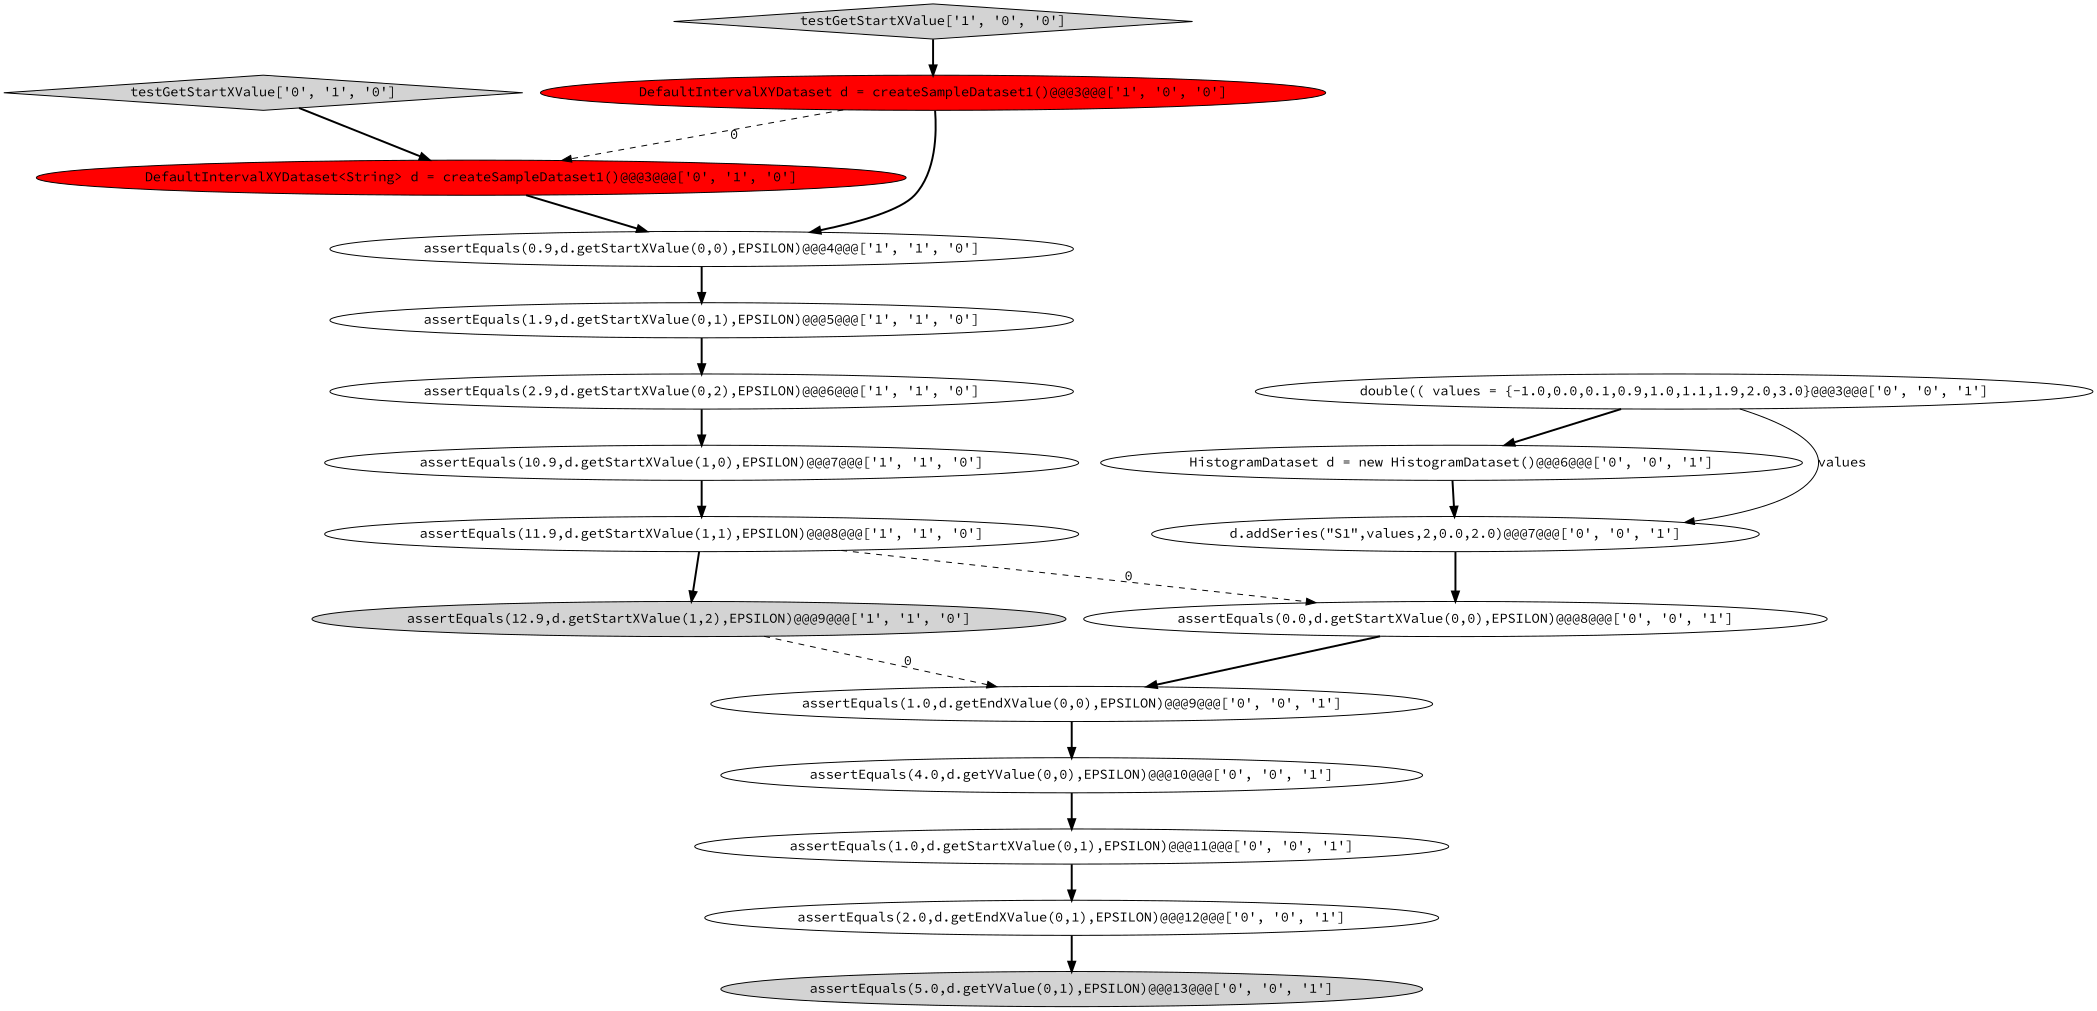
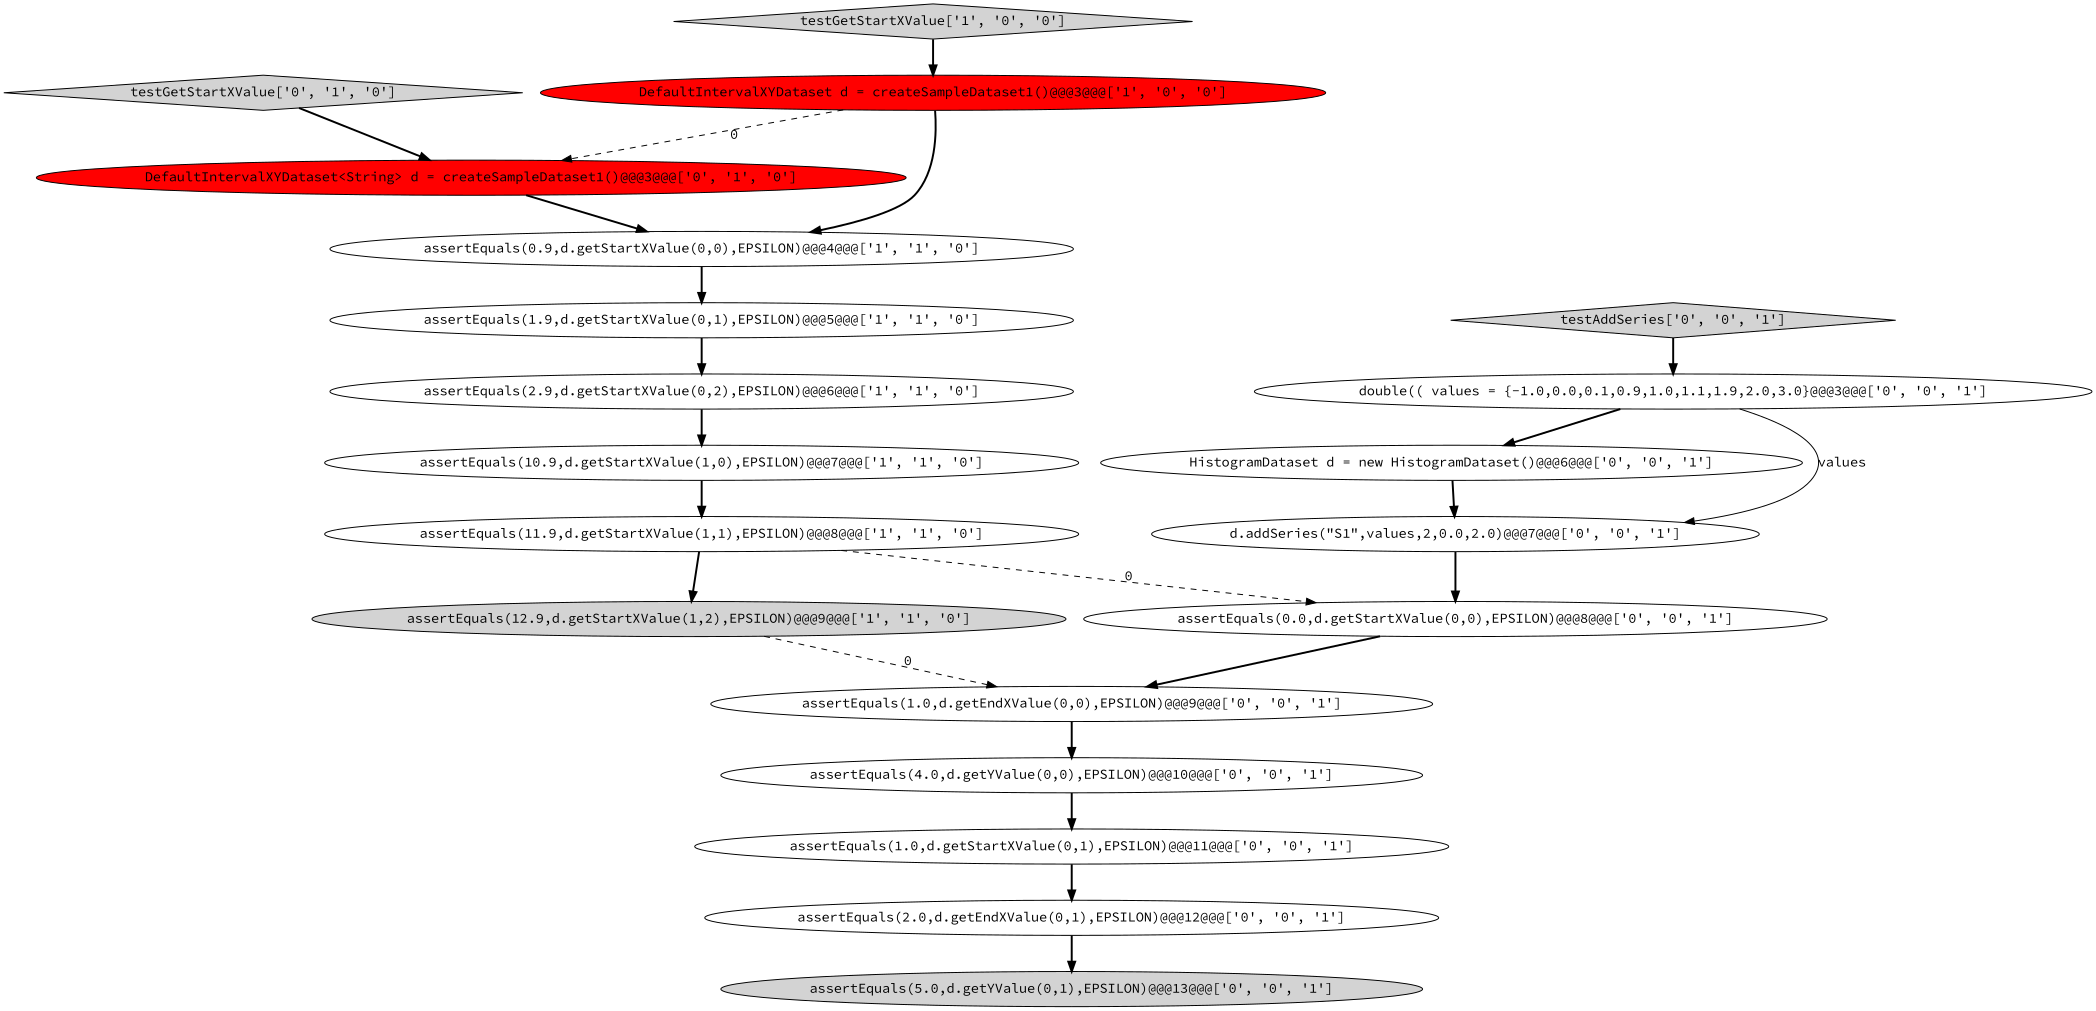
node "testAddSeries['0', '0', '1']": added
